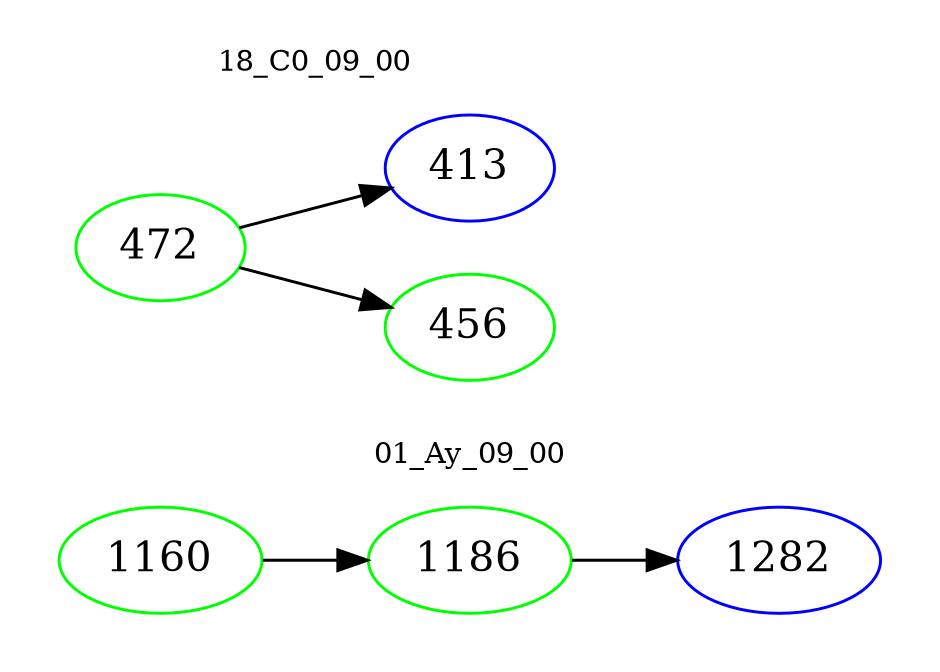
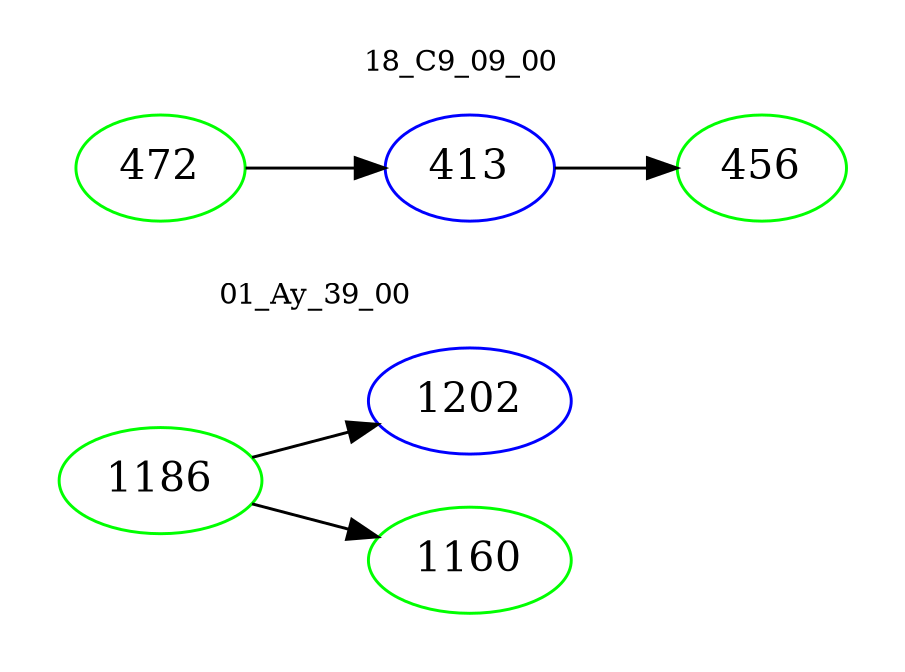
cluster "18_C0_09_00": label "18_C0_09_00" -> "18_C9_09_00"
edge "472" -> "456": now "413" -> "456"
cluster "01_Ay_09_00": label "01_Ay_09_00" -> "01_Ay_39_00"
edge "1160" -> "1186": reversed
node "1282": label "1282" -> "1202"
